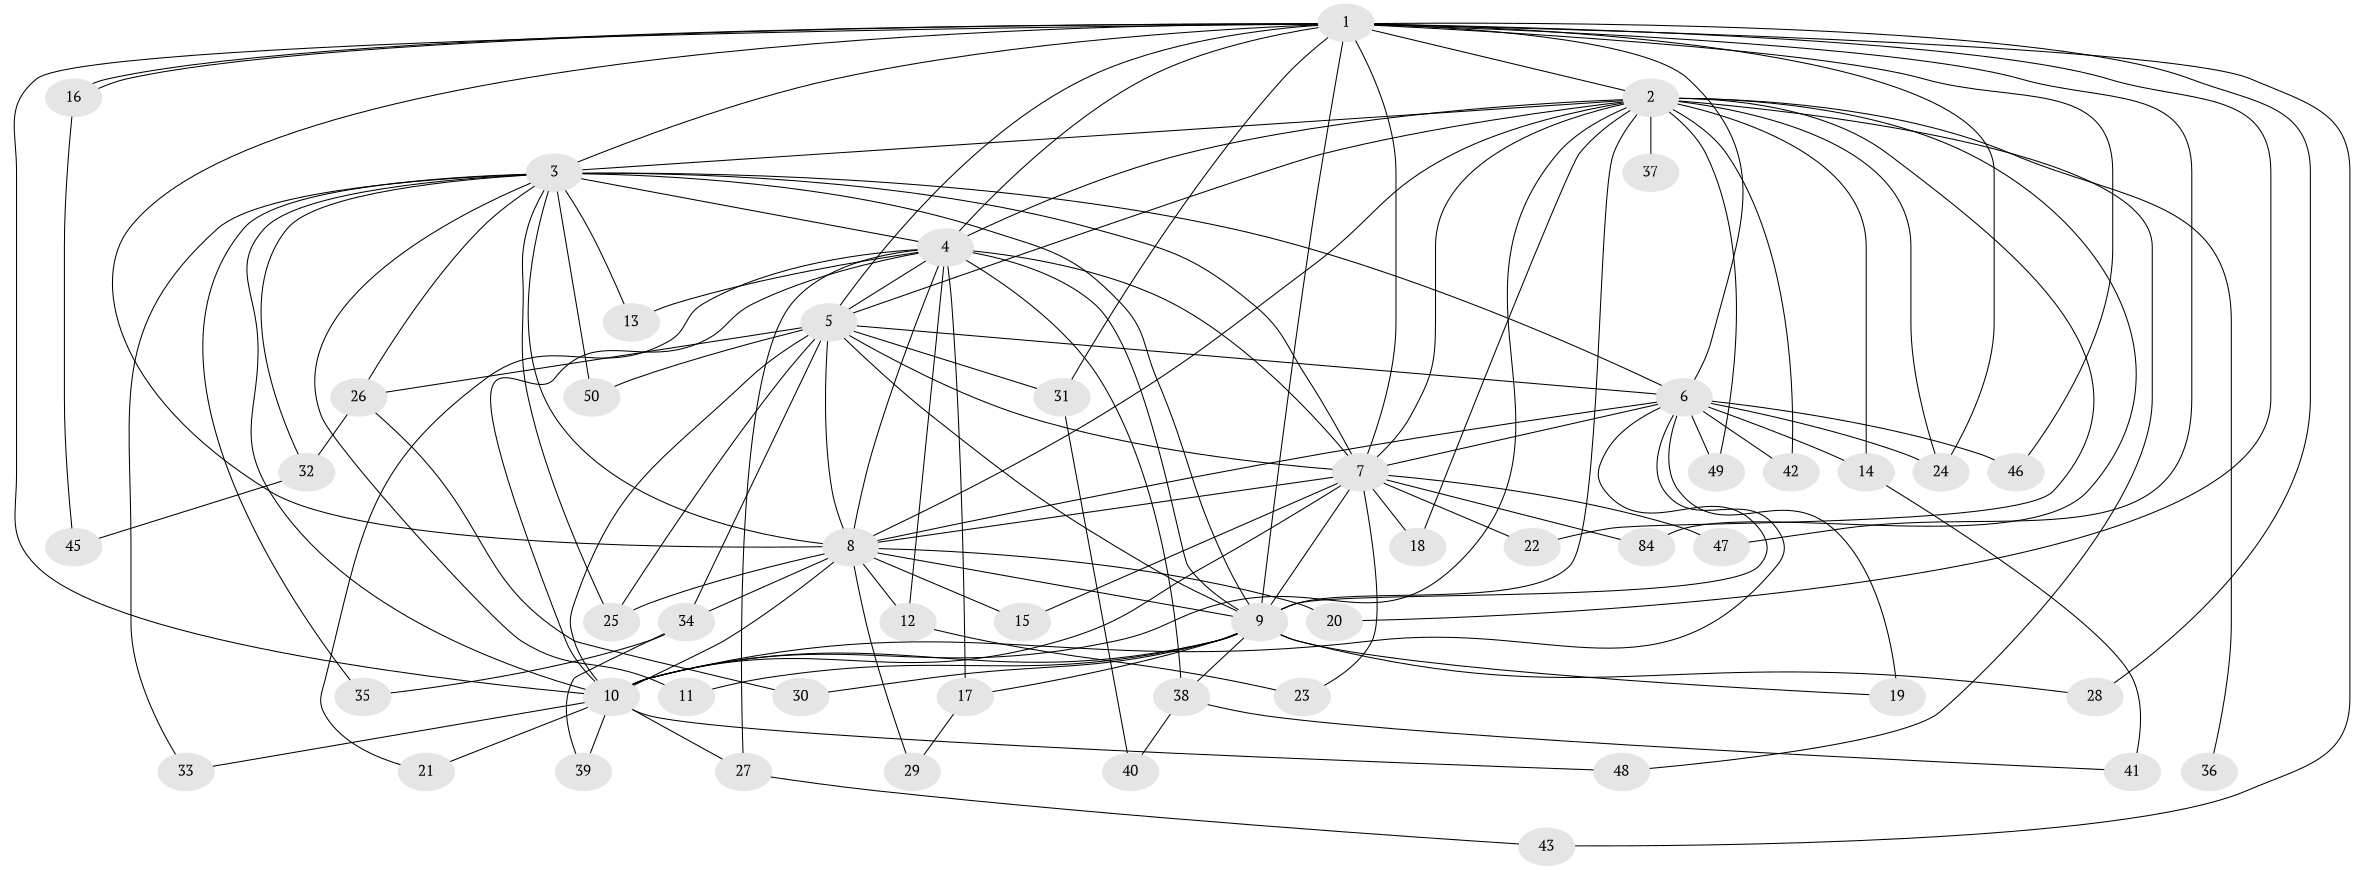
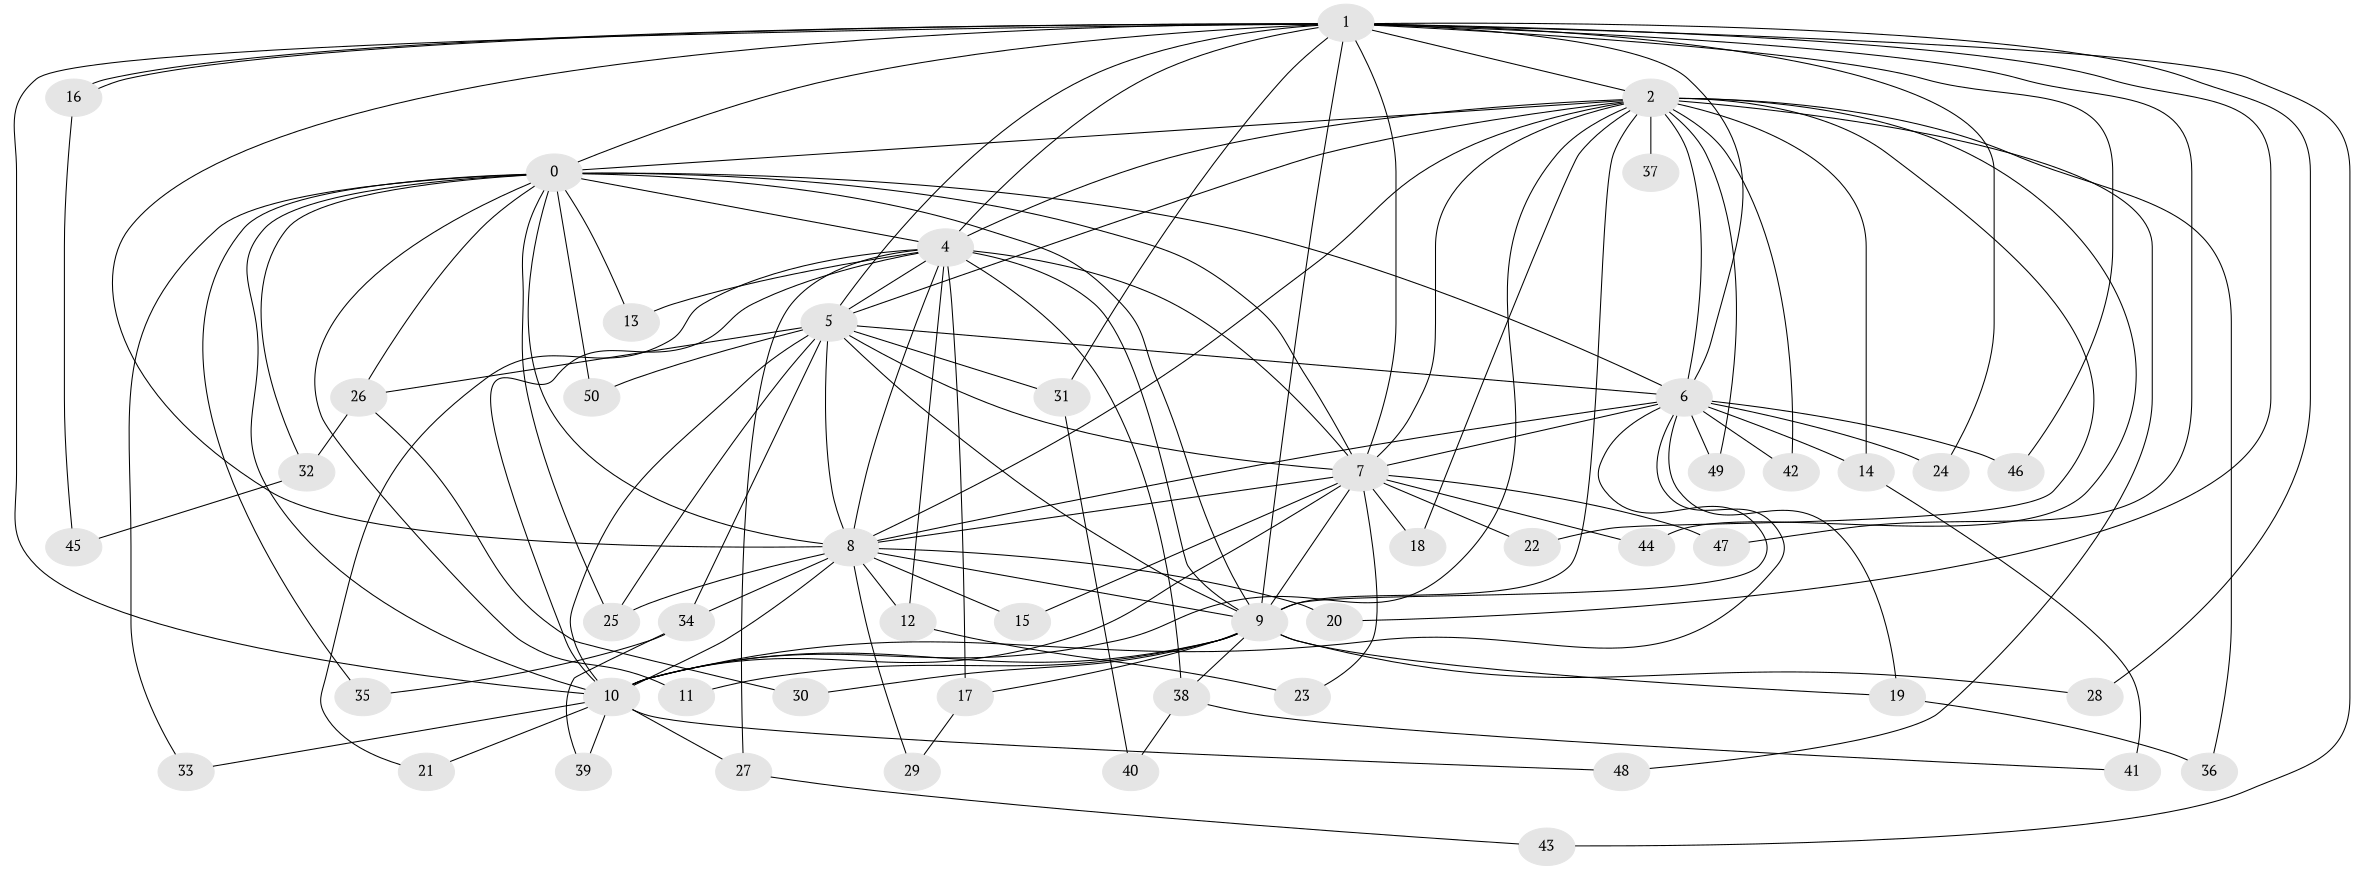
node "3": label "3" -> "0"
edge "2" -- "24": now "2" -- "6"
node "84": label "84" -> "44"
edge "19" -- "36": added
